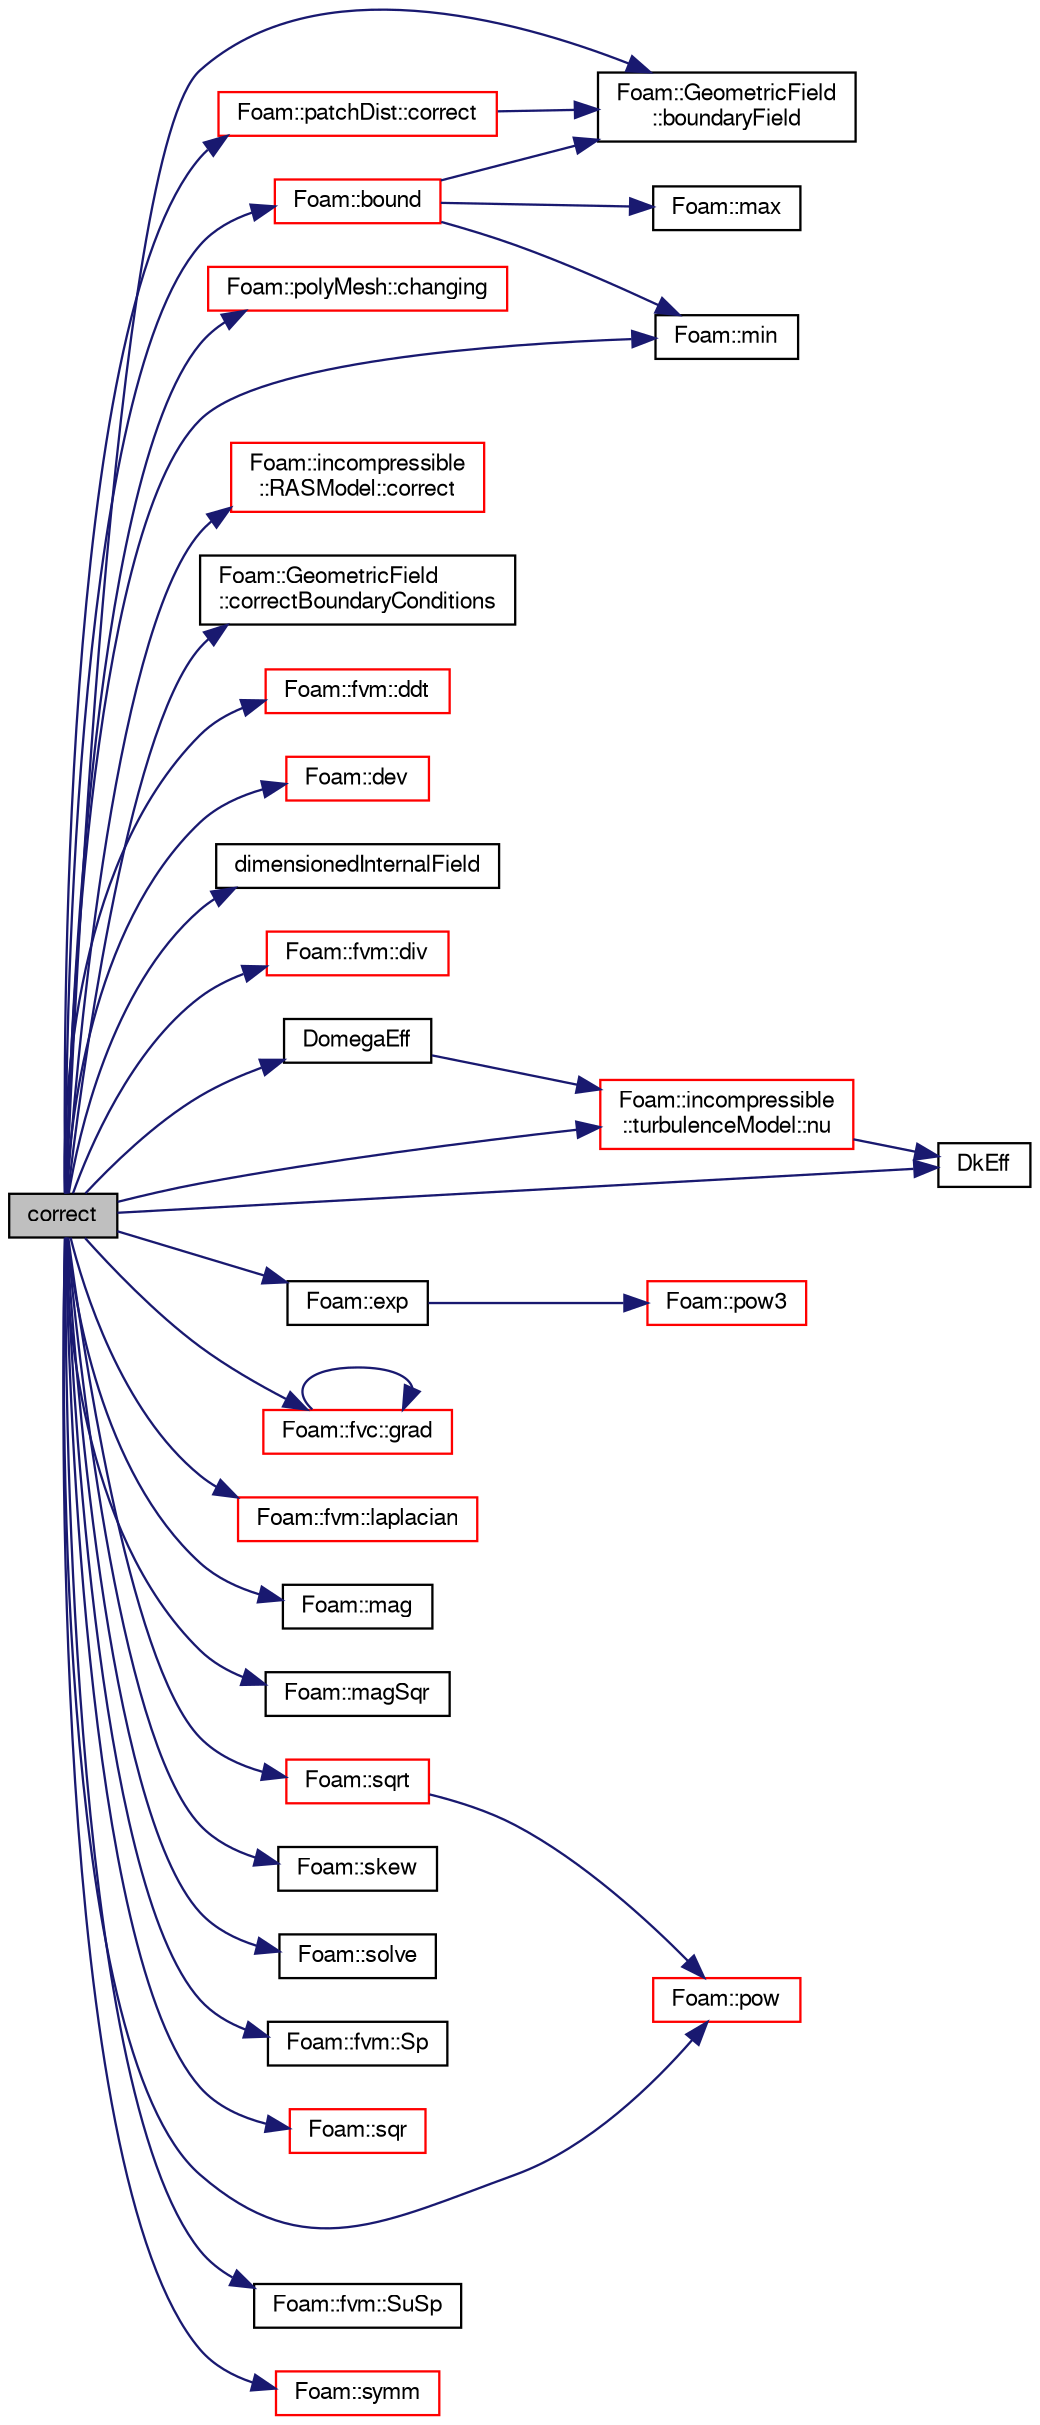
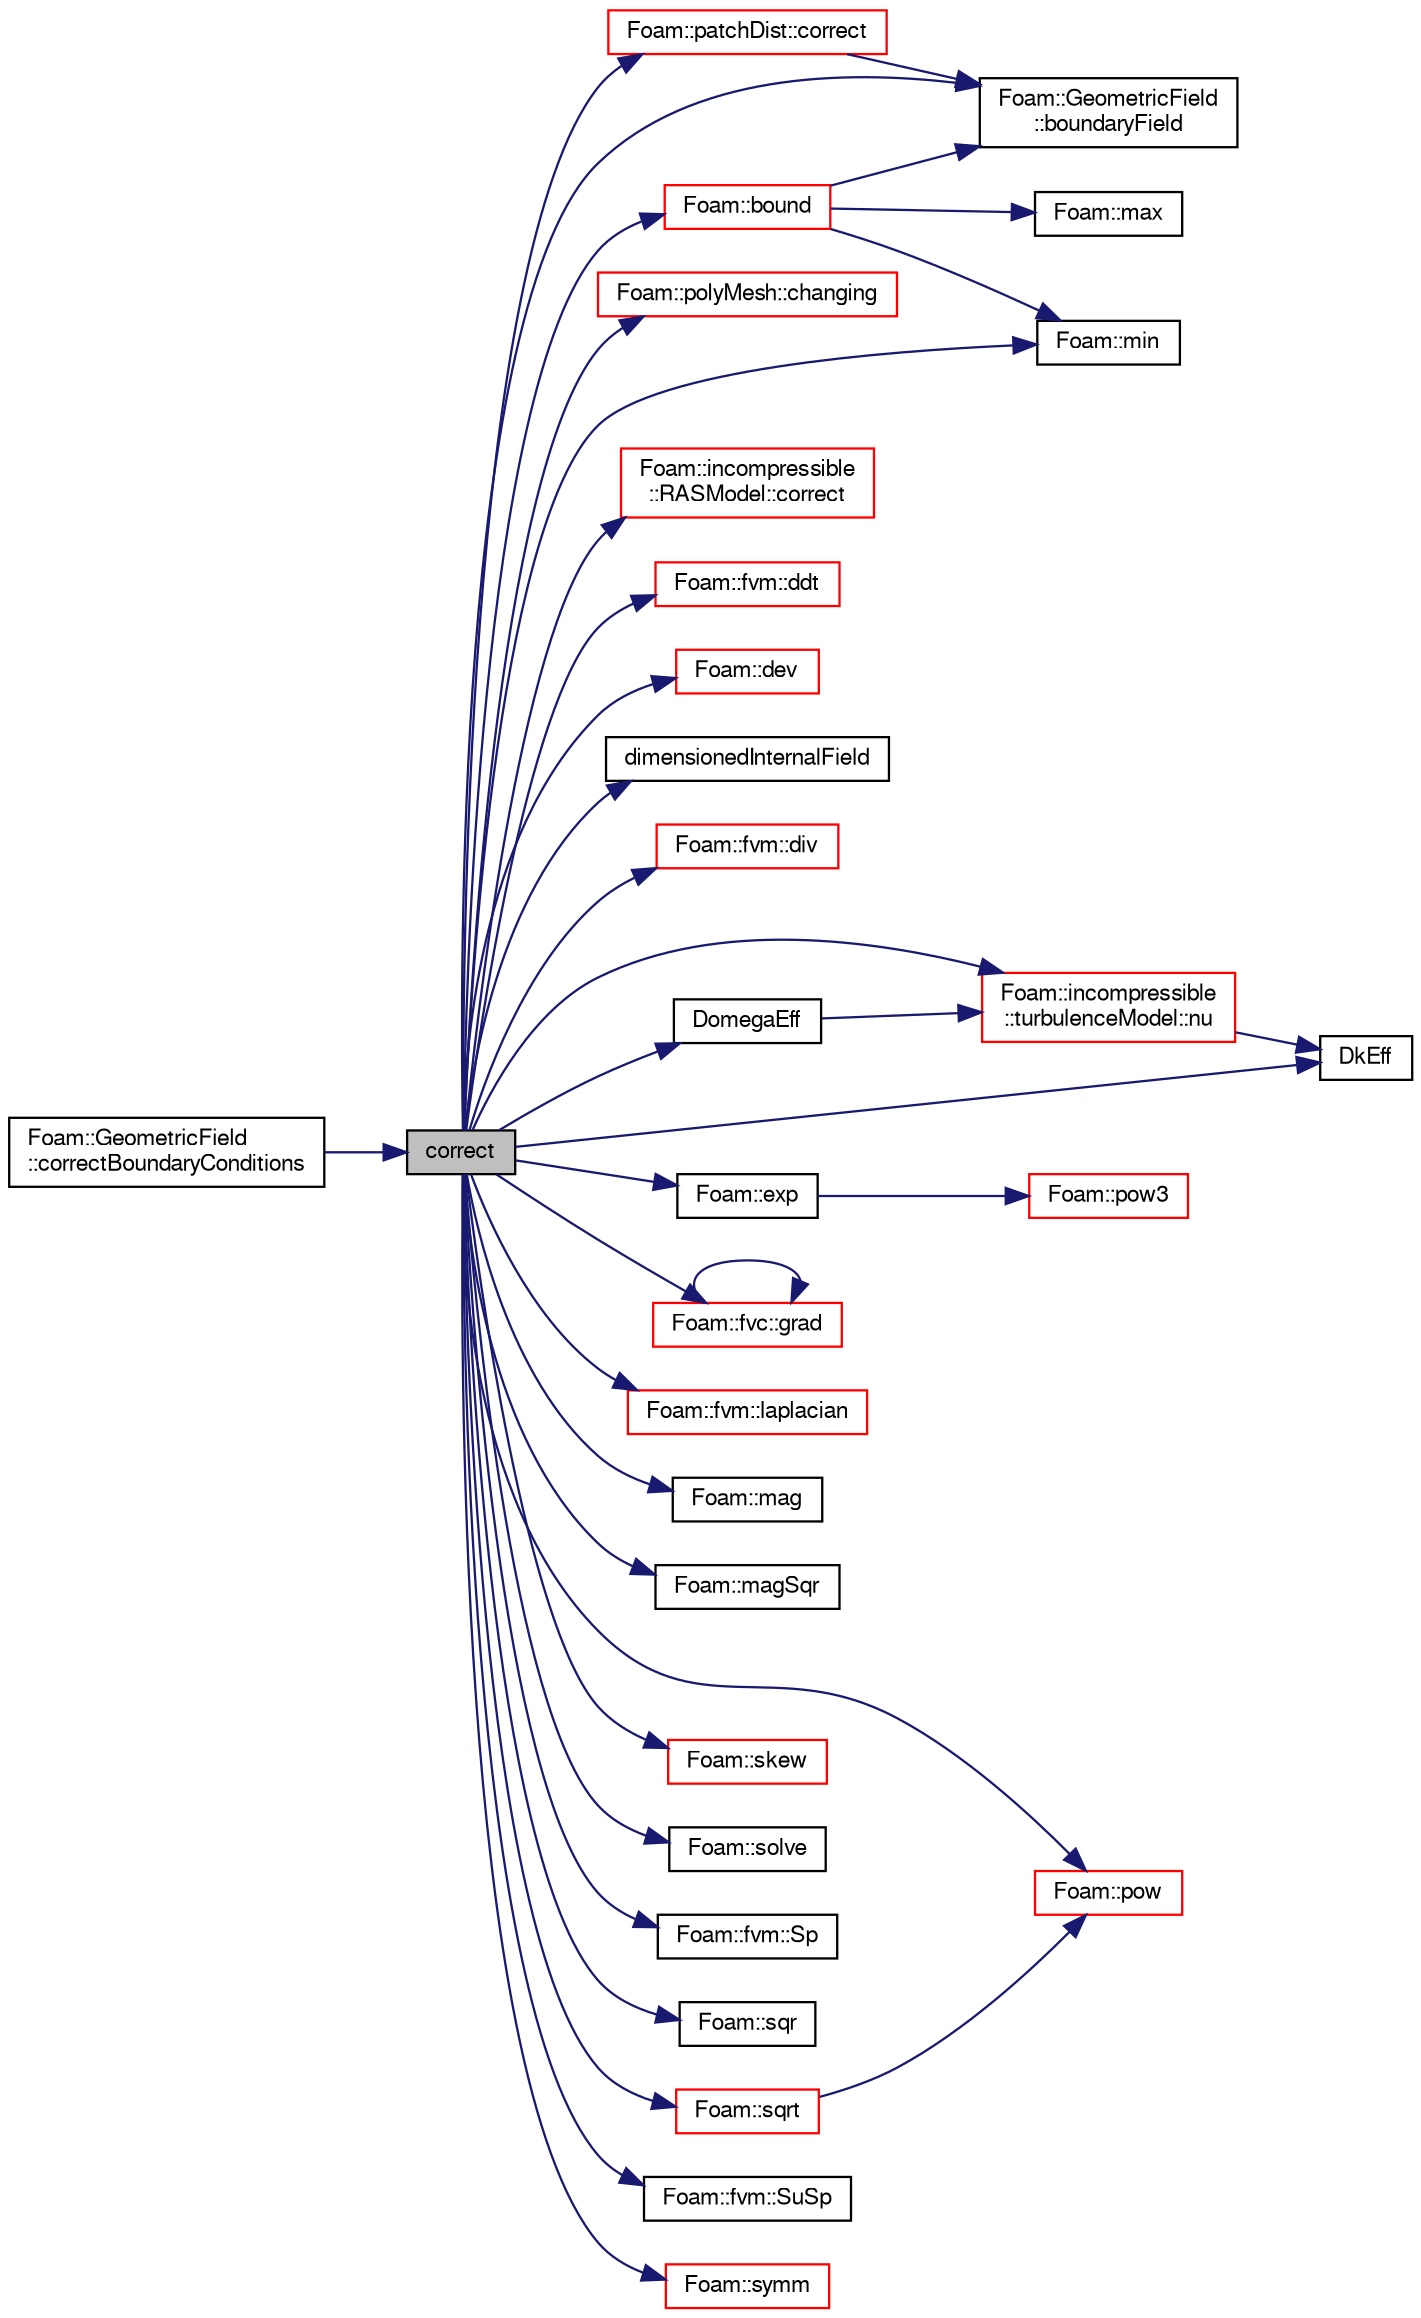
edge "correct" -> "Foam::GeometricField ::correctBoundaryConditions": reversed
node "Foam::skew": color black -> red
node "Foam::sqr": color red -> black
